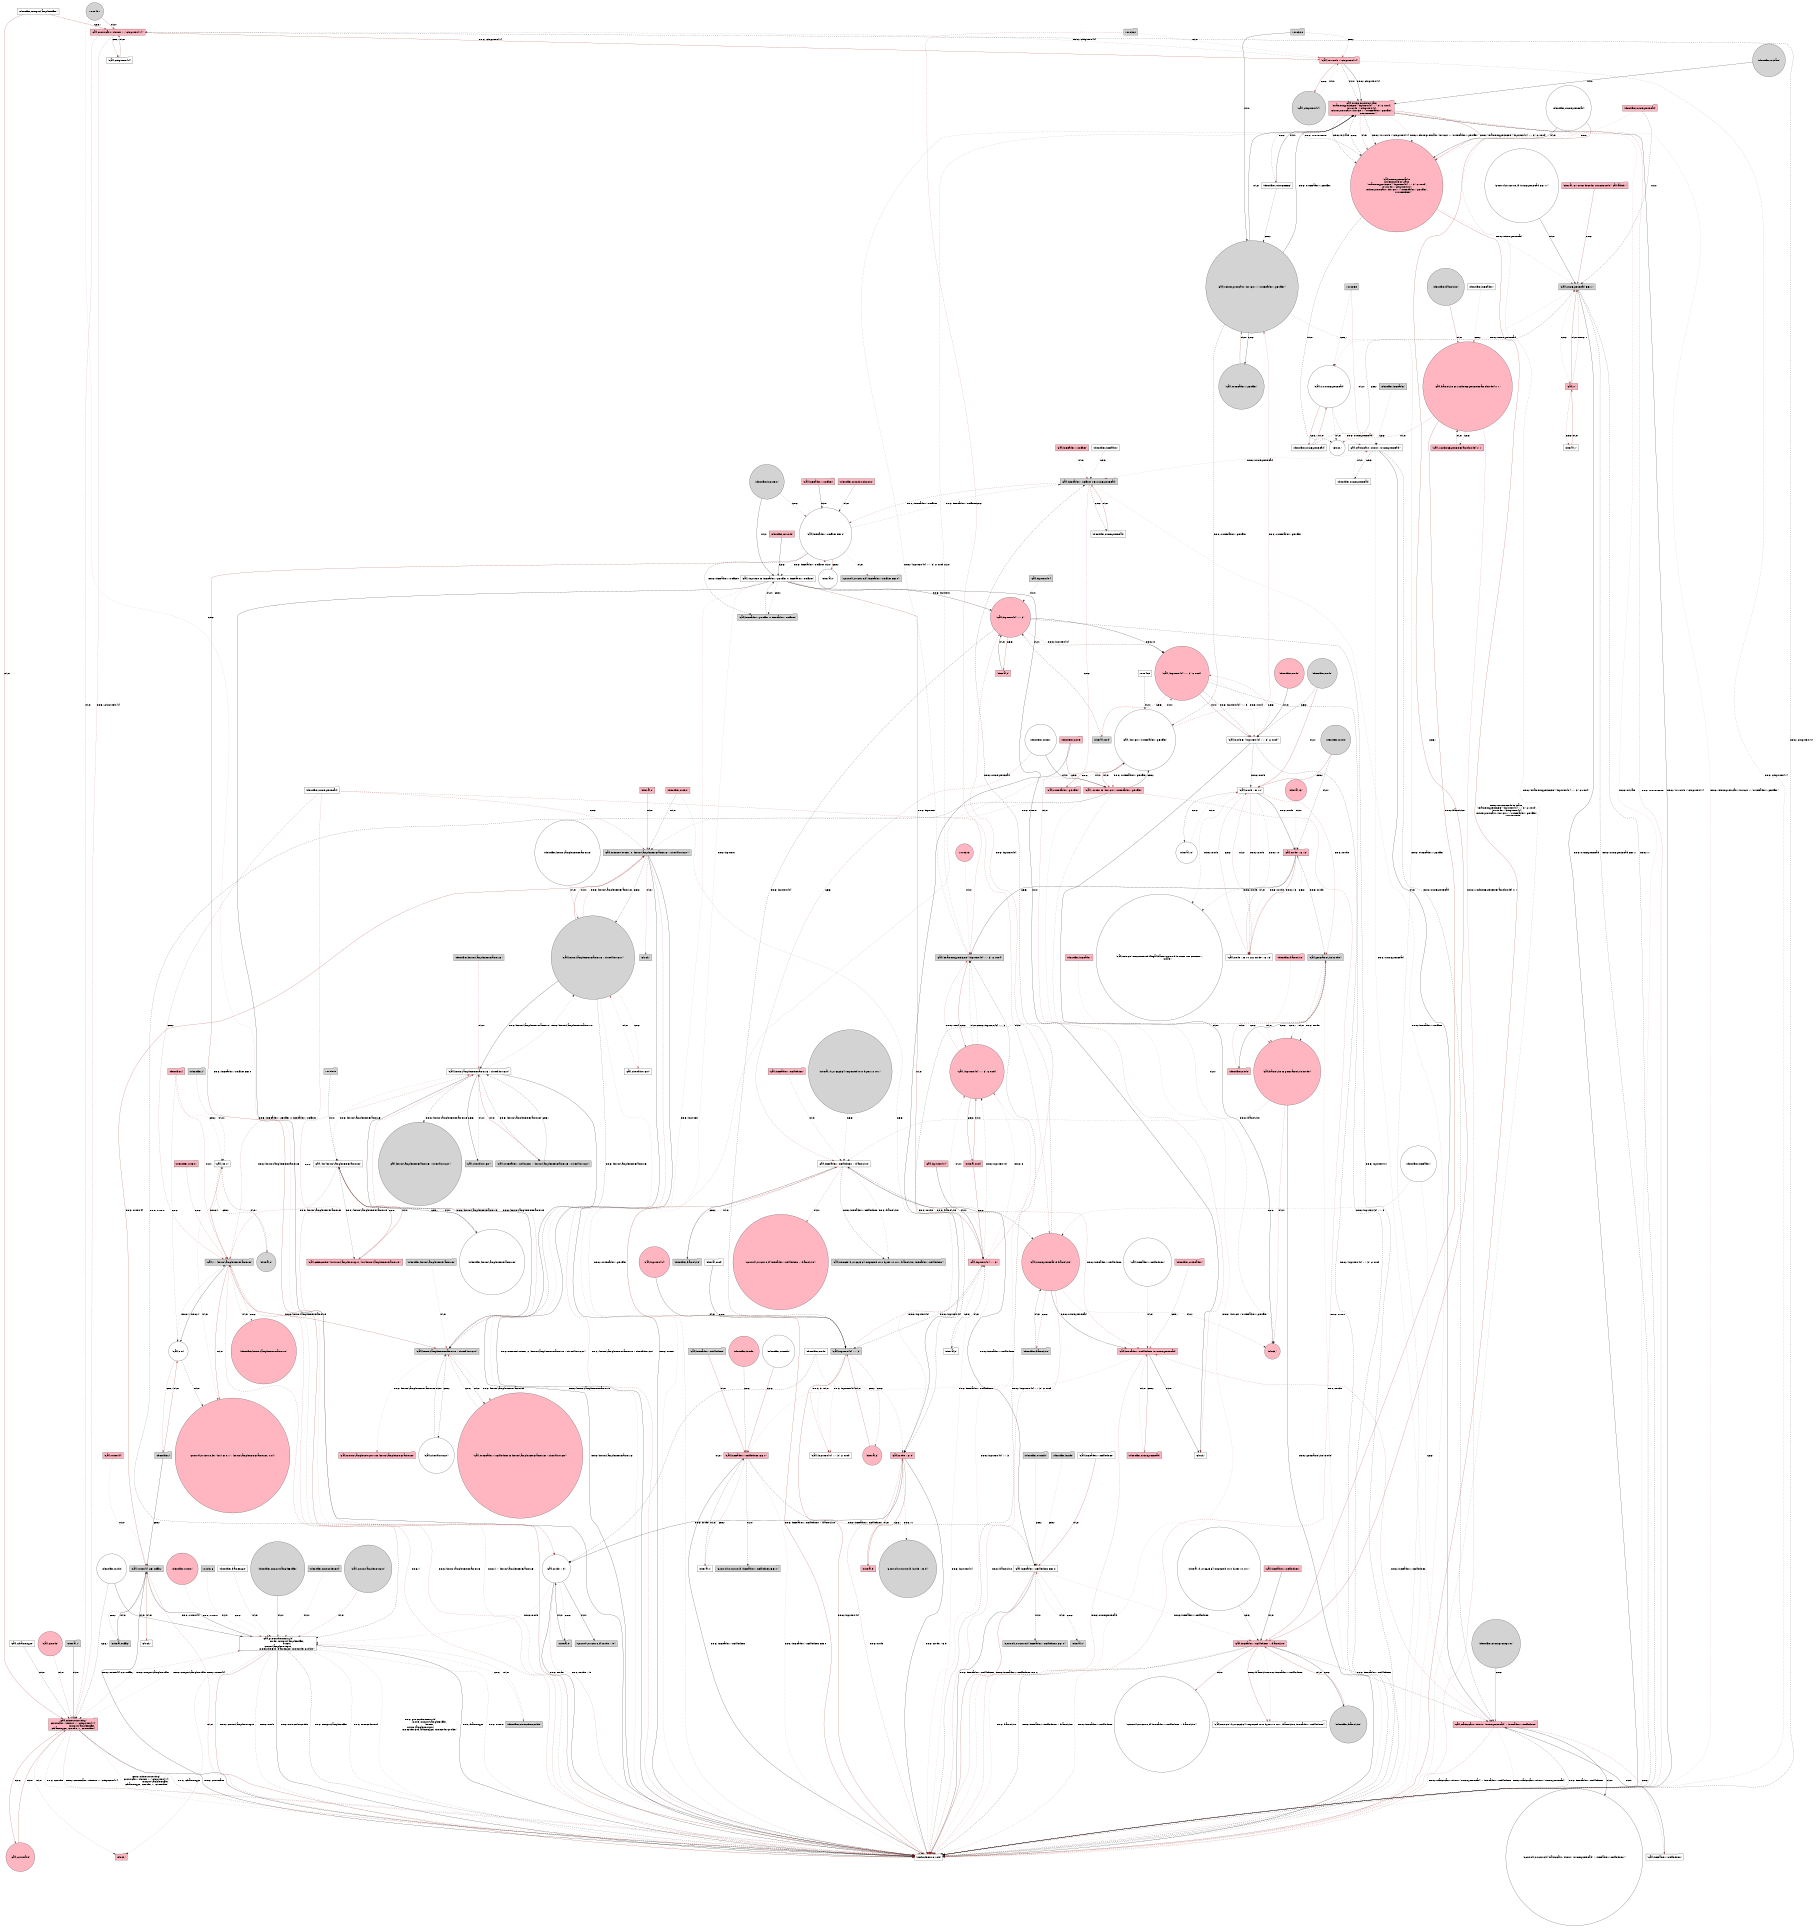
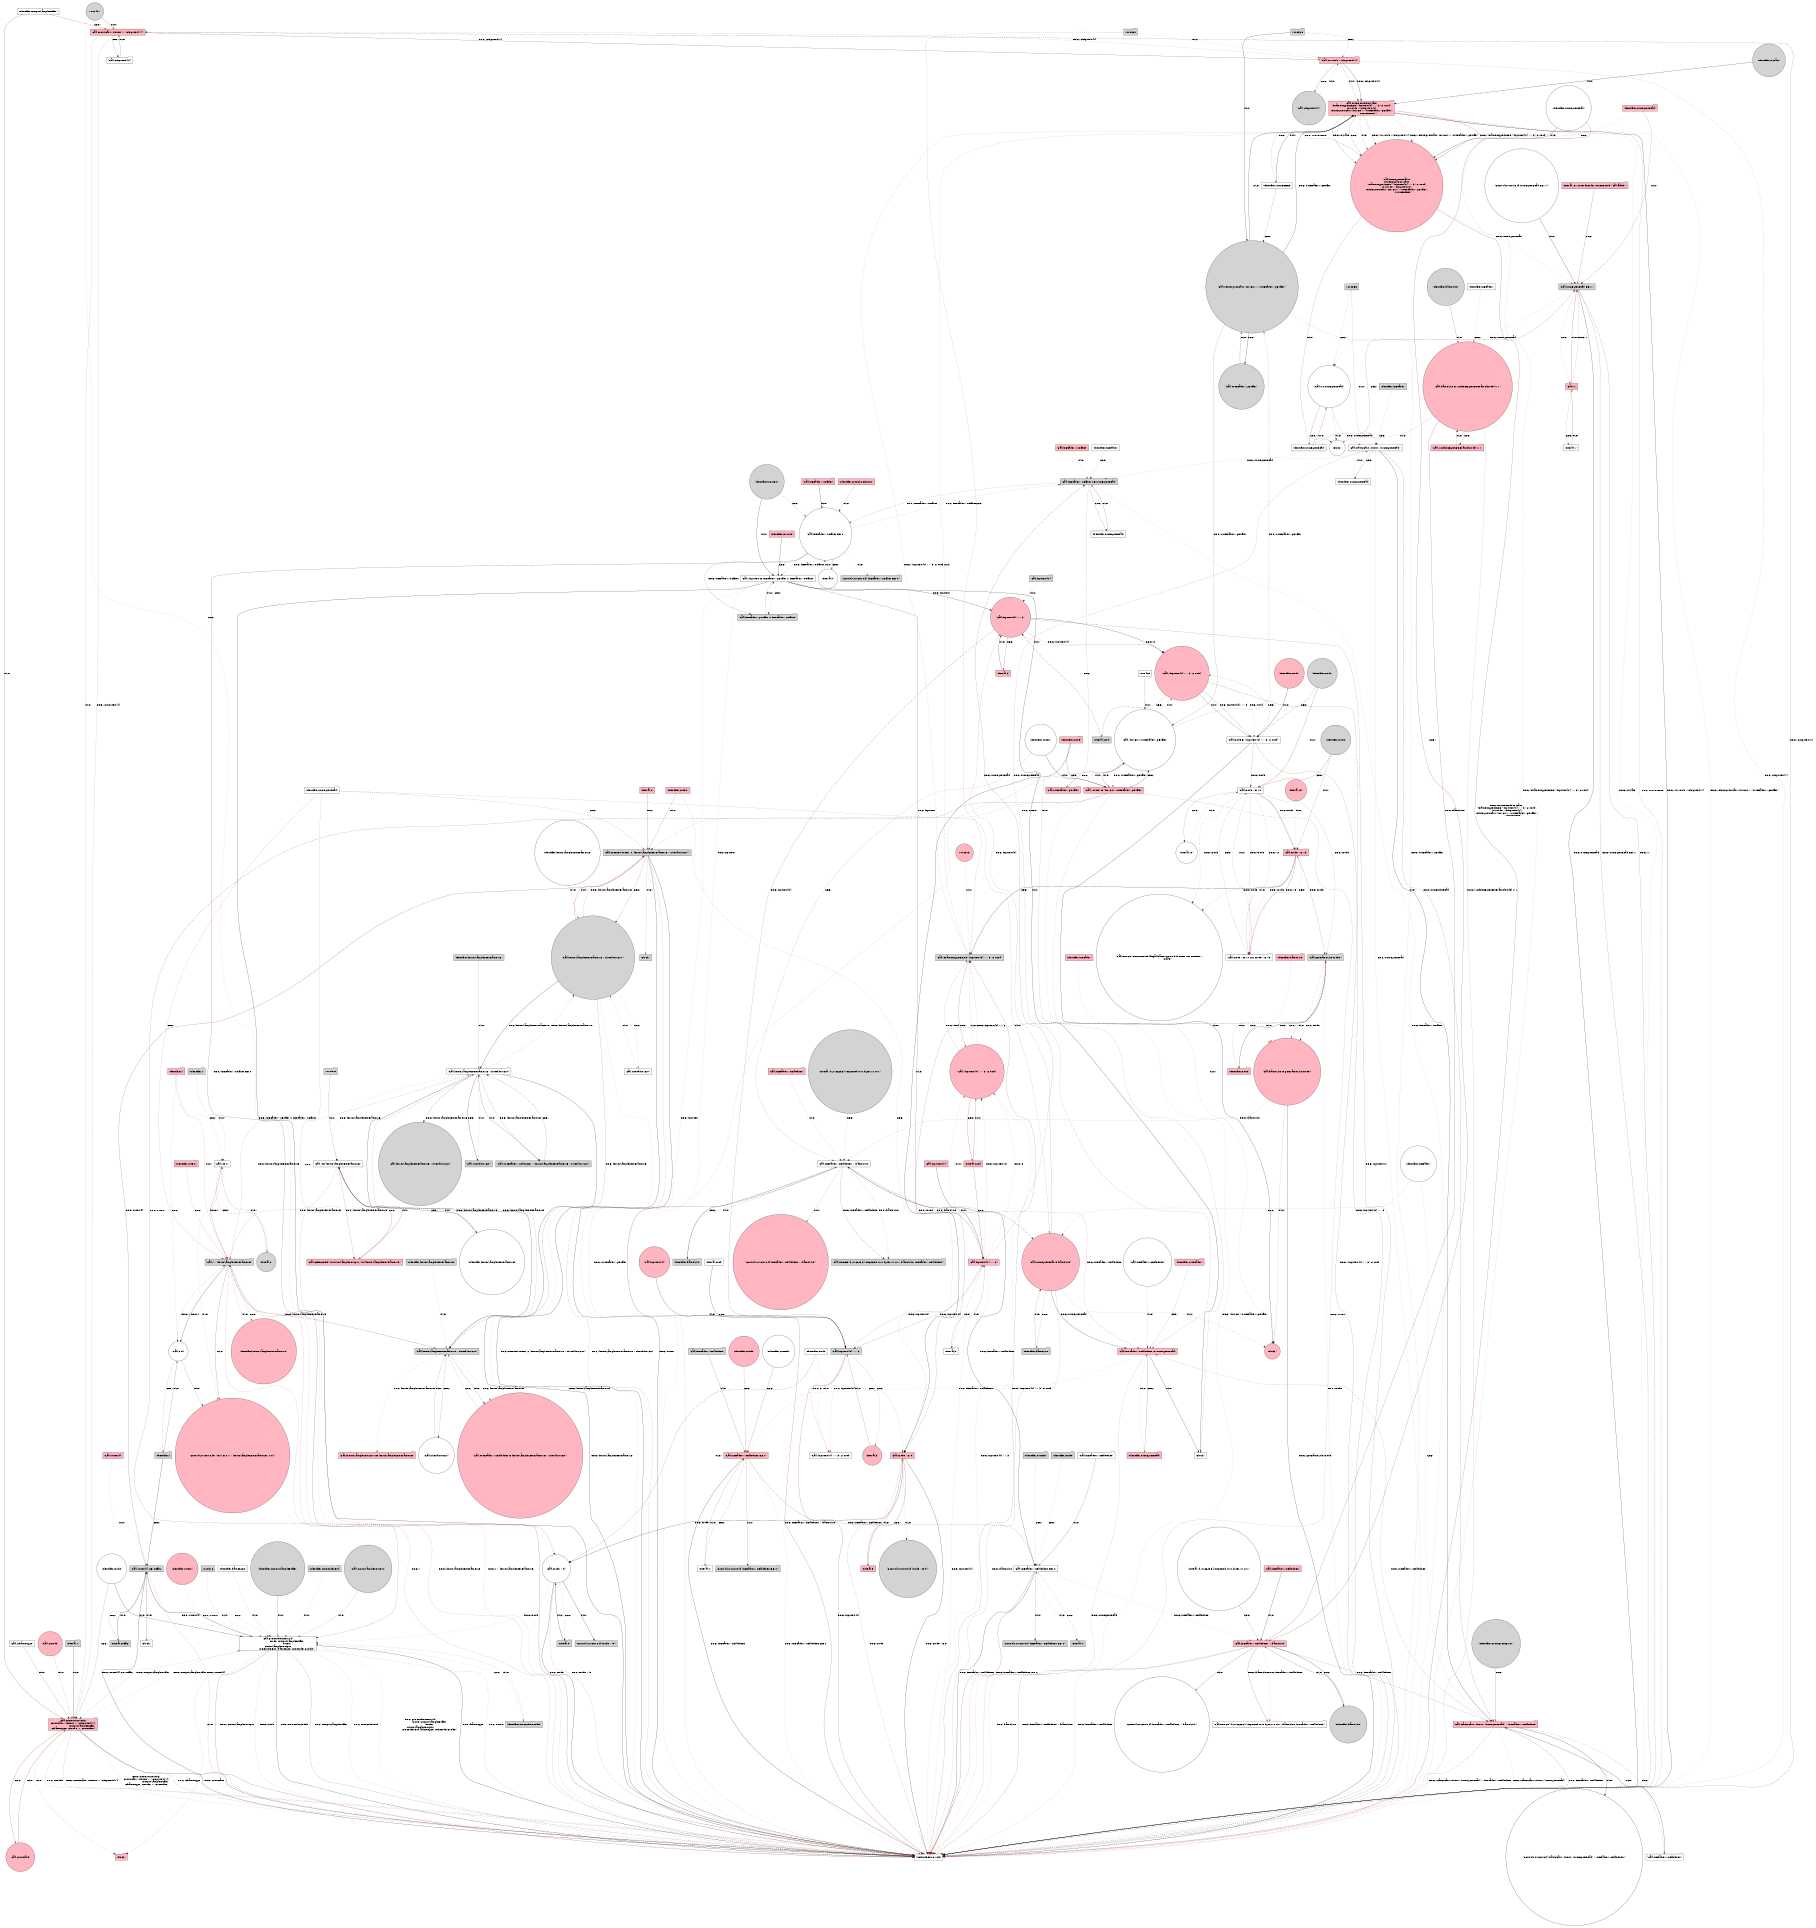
edge "(Call,static_cast<size_t>(numBytesRead))" -> "(Call,inHeader->nFilledLen -= numBytesRead)": added, label "DDG: numBytesRead"
edge "(Call,mode >= 9)" -> "(ControlStructure,if (mode >= 9))": label "DDG: -1" -> "AST: "
